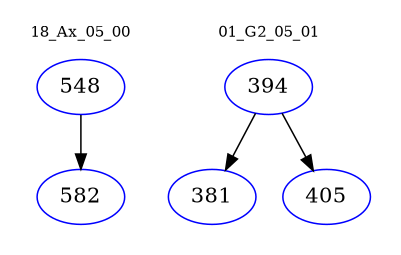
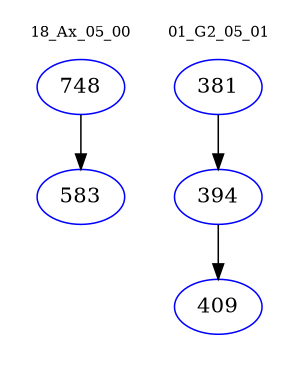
node "548": label "548" -> "748"
edge "394" -> "381": reversed
node "582": label "582" -> "583"
node "405": label "405" -> "409"
